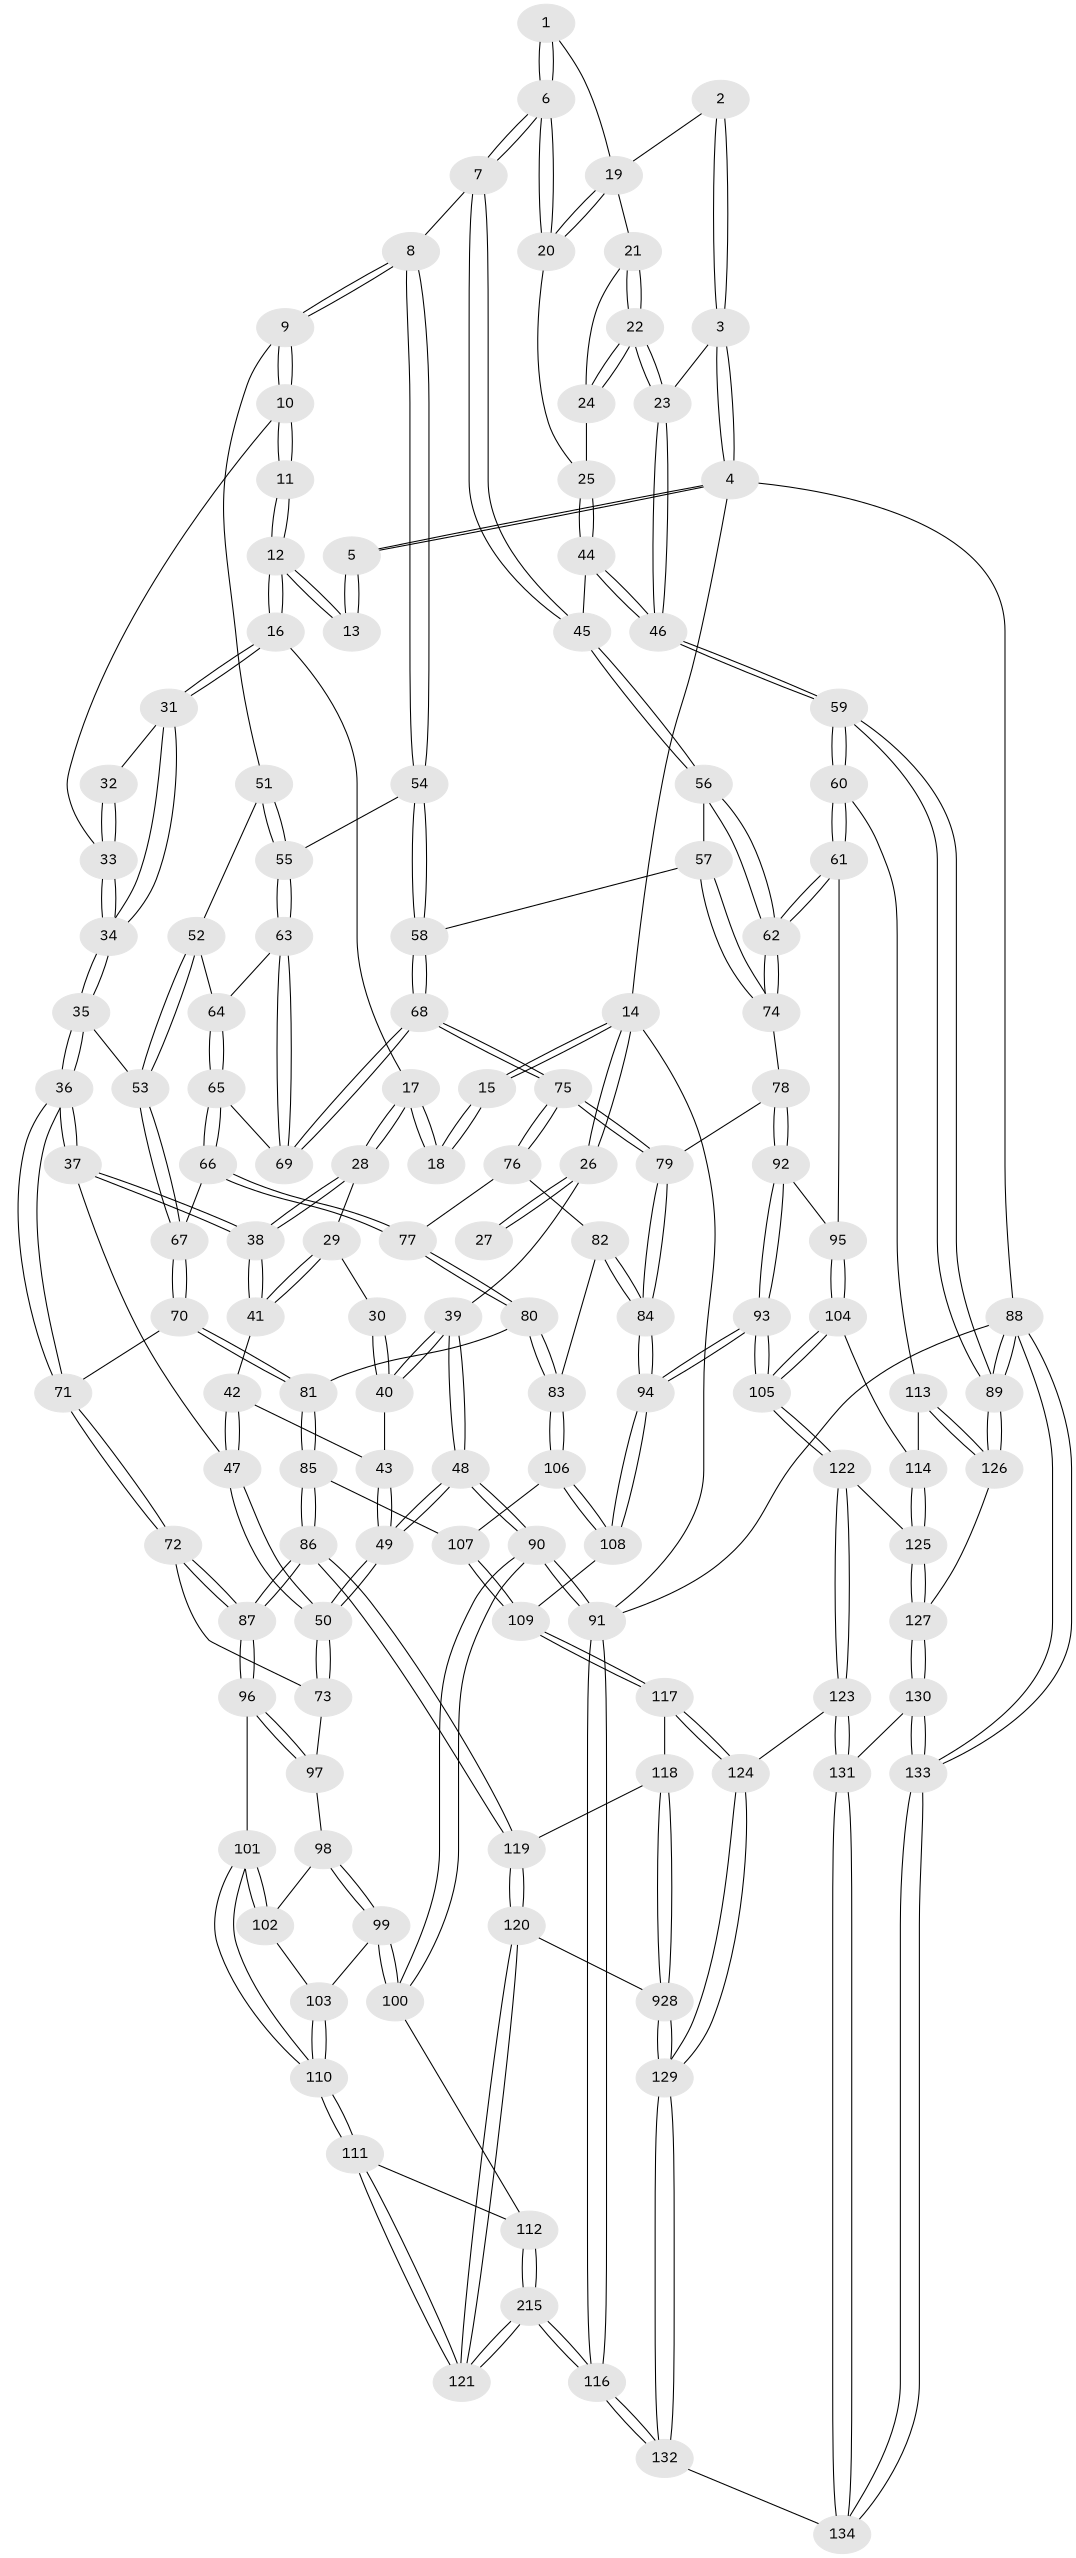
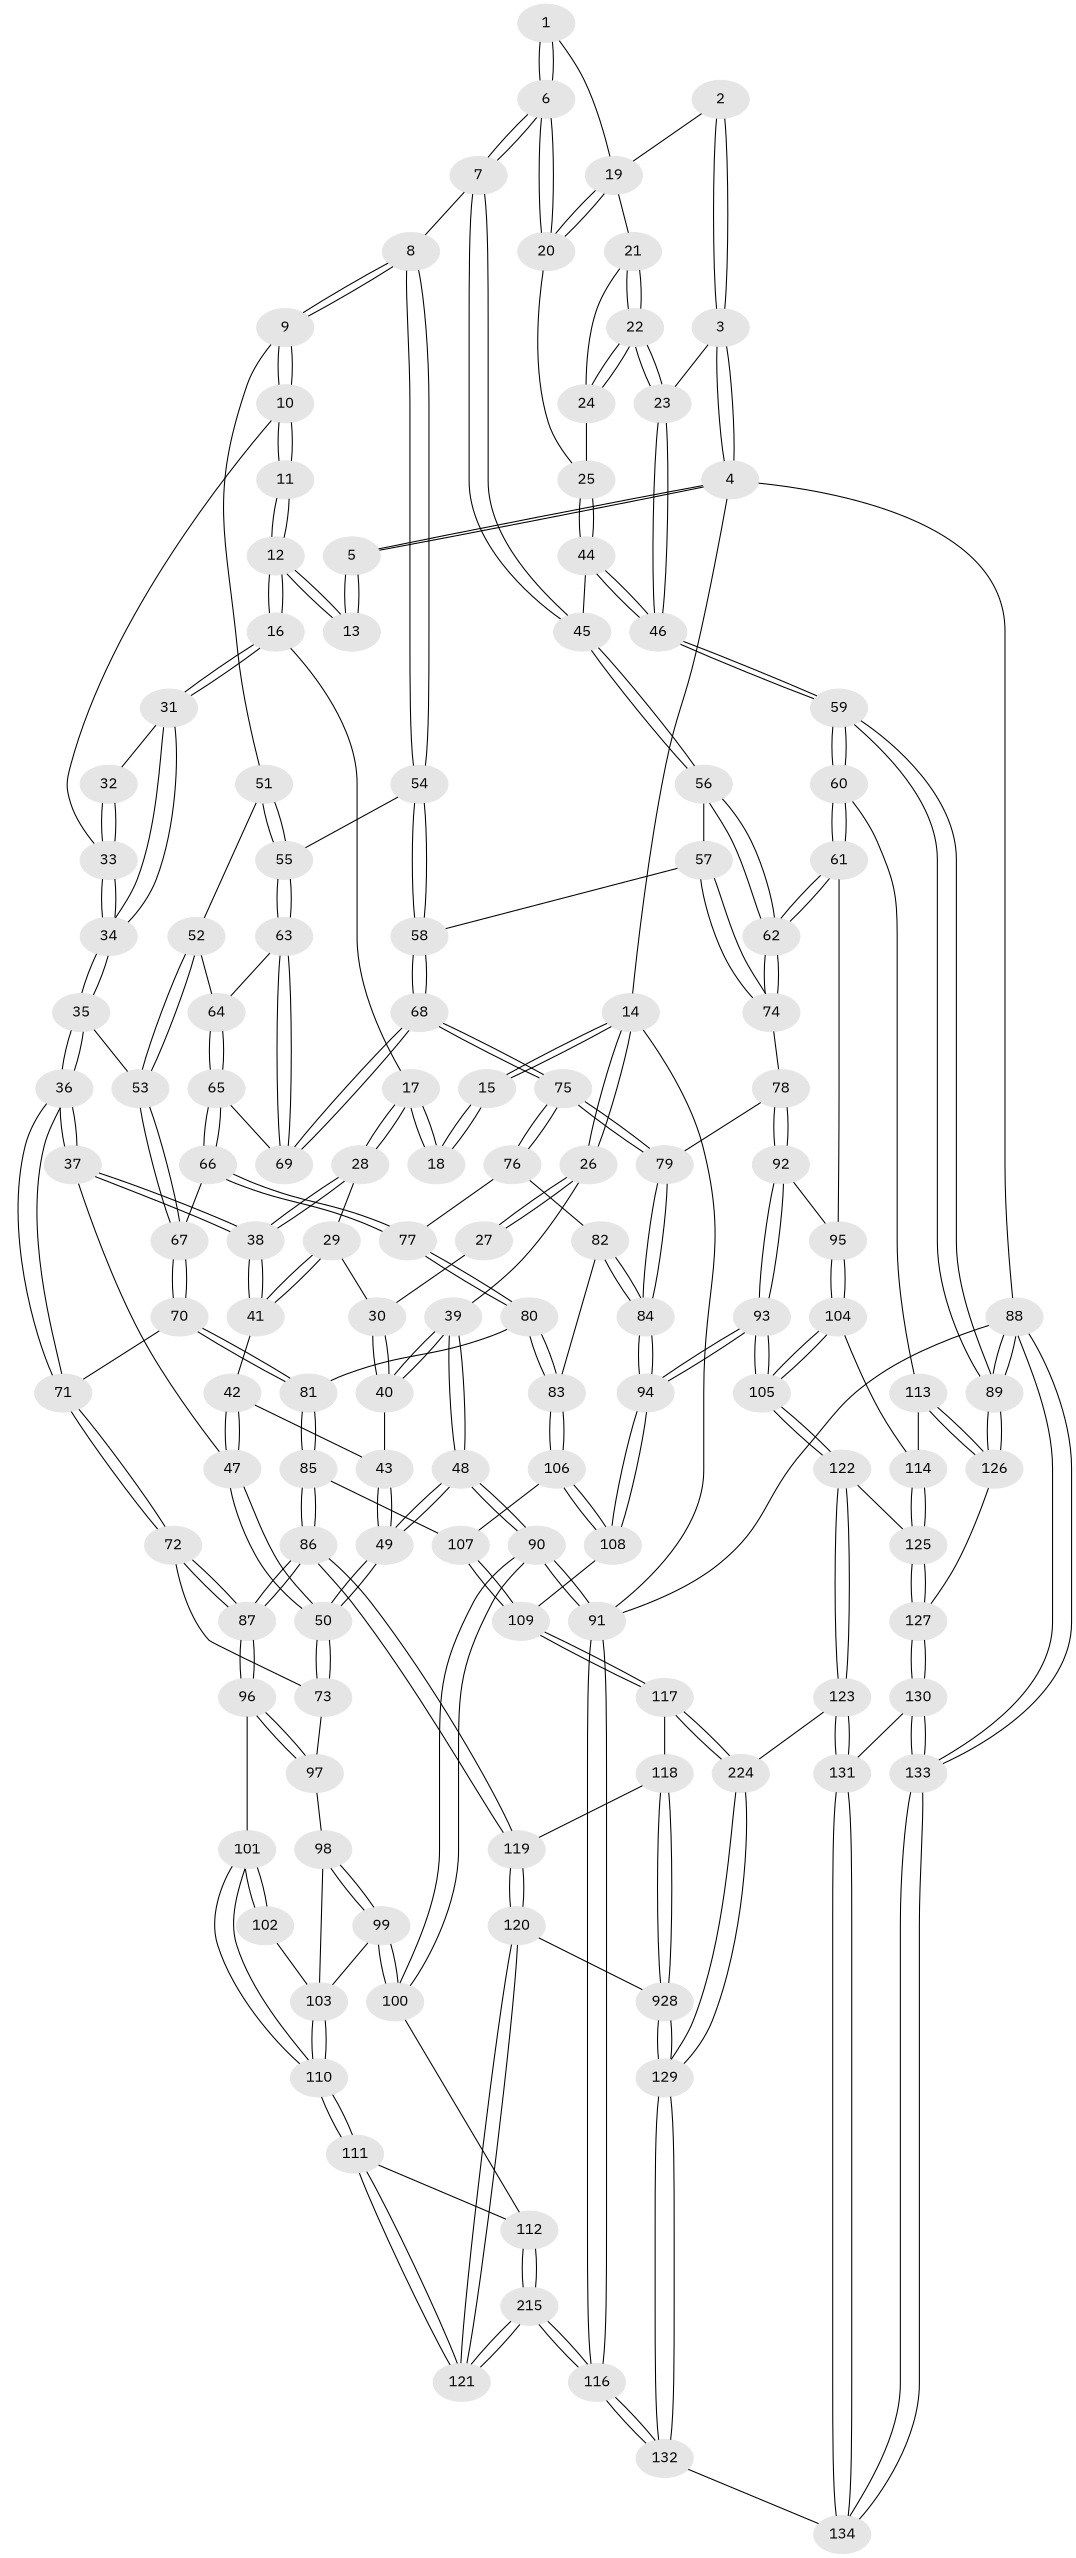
edge "27" -- "30": added
node "124": label "124" -> "224"
edge "98" -- "102": now "98" -- "103"
